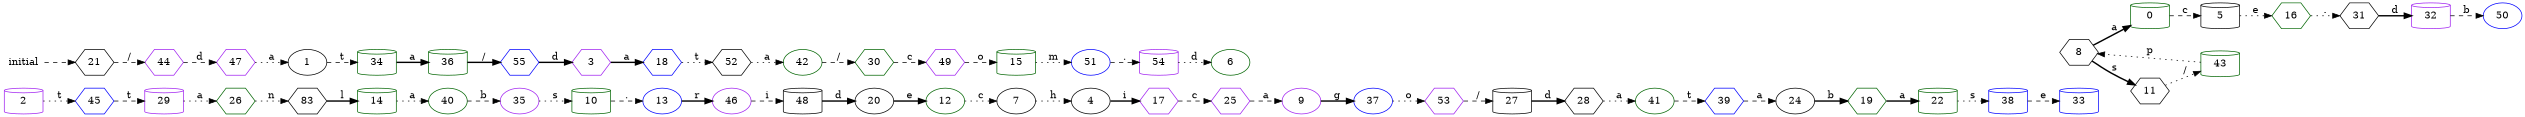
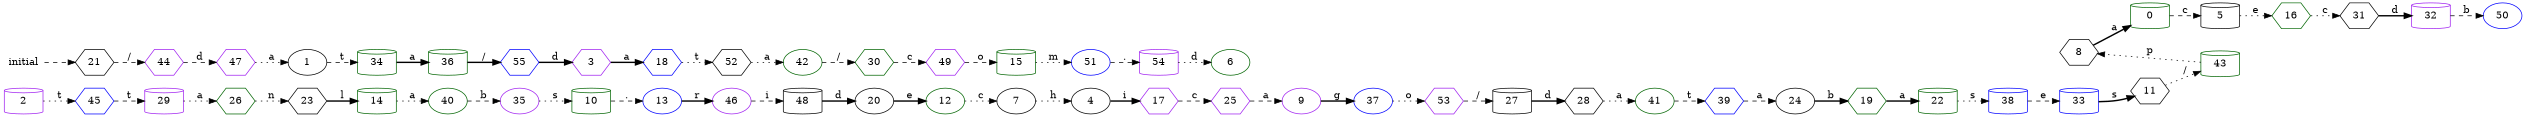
edge "16" -> "31": label "." -> "c"
edge "8" -> "11": now "33" -> "11"
node "83": label "83" -> "23"
